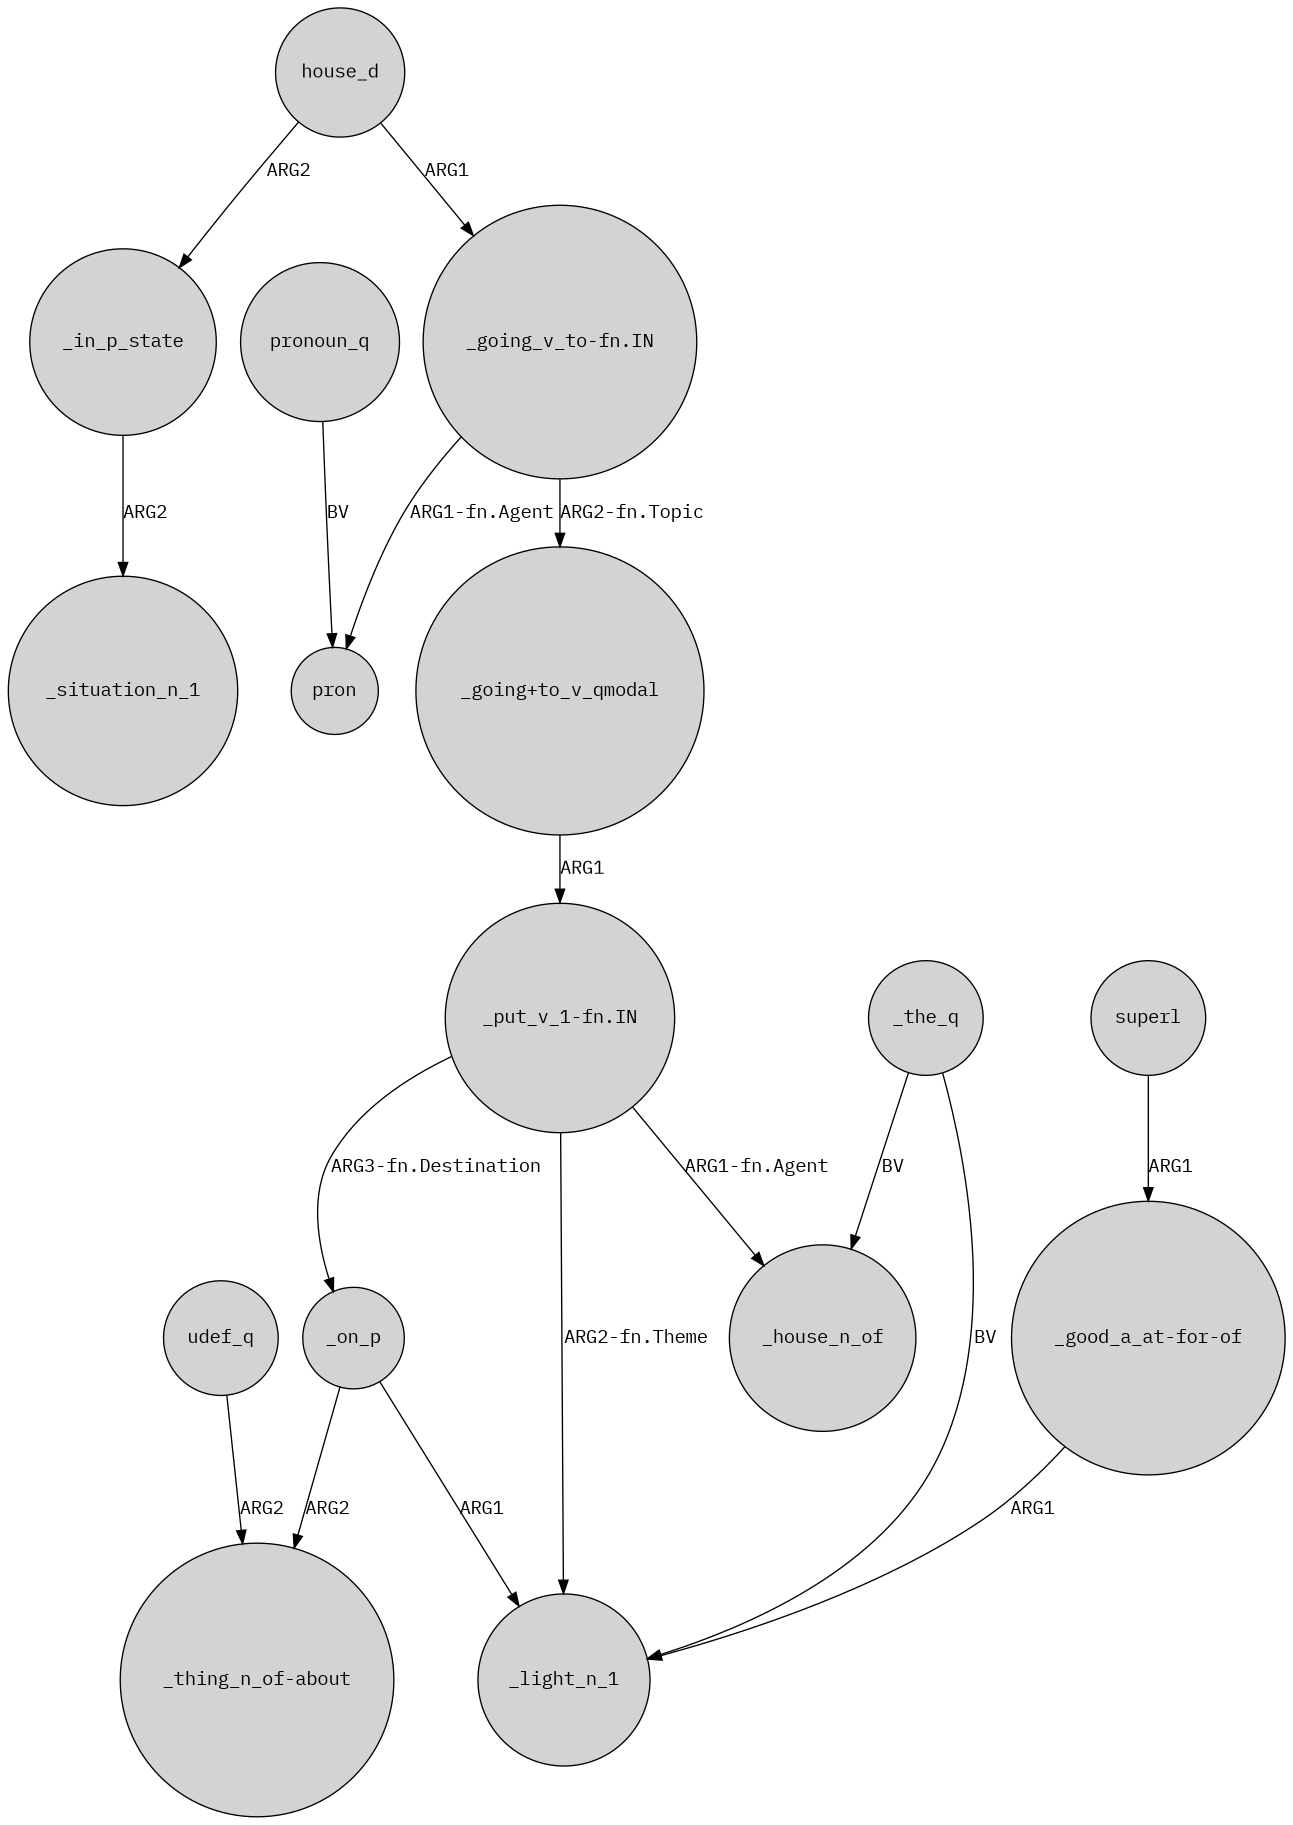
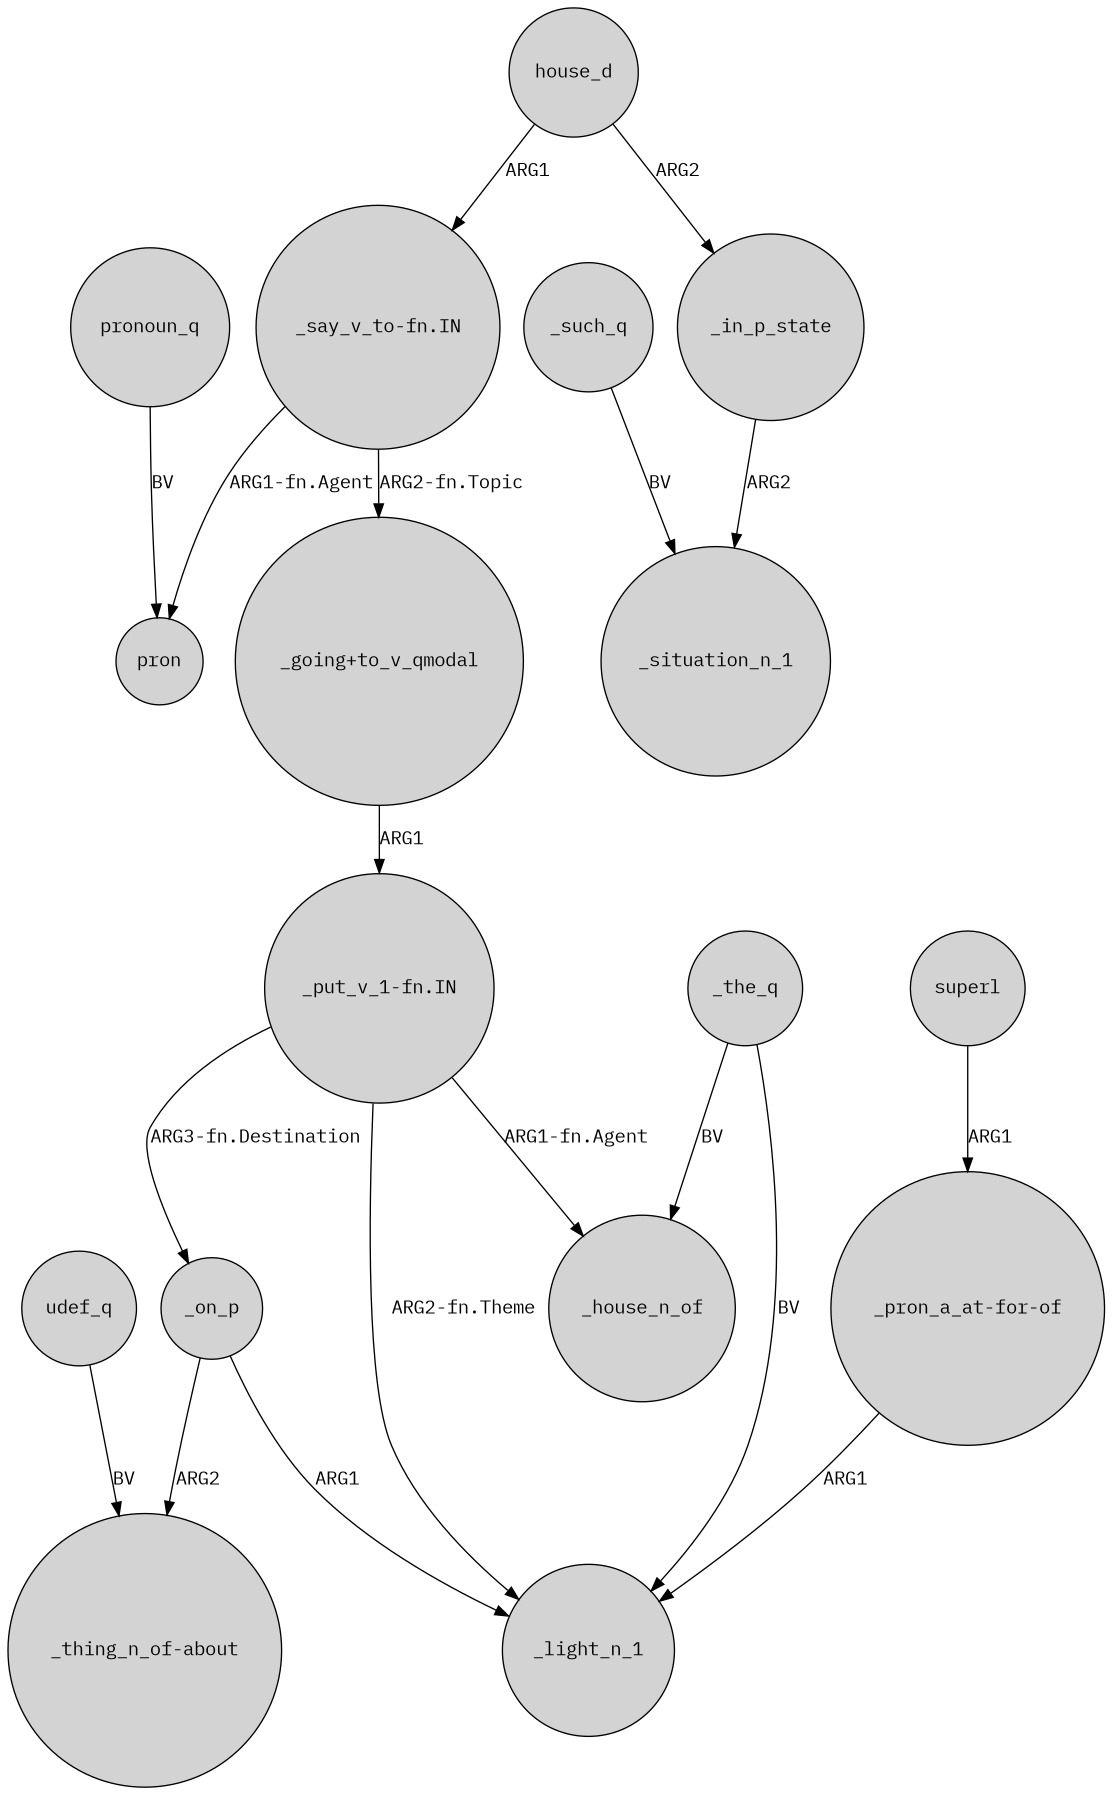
node "_such_q": added
node "_going_v_to-fn.IN": label "_going_v_to-fn.IN" -> "_say_v_to-fn.IN"
node "_good_a_at-for-of": label "_good_a_at-for-of" -> "_pron_a_at-for-of"
edge "udef_q" -> "_thing_n_of-about": label "ARG2" -> "BV"
